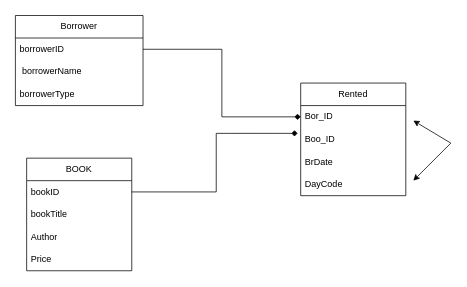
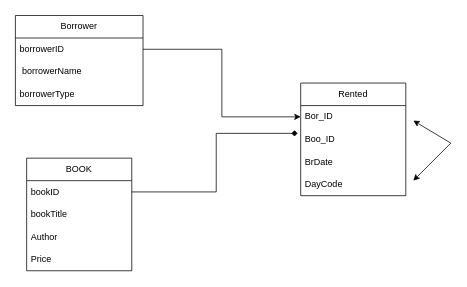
edge "borrowerID" -> "Bor_ID": arrowhead diamond -> classic
